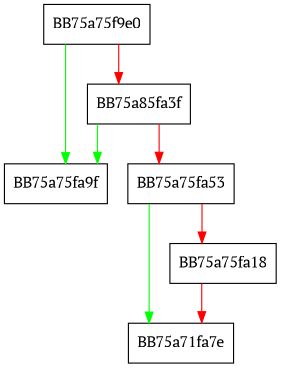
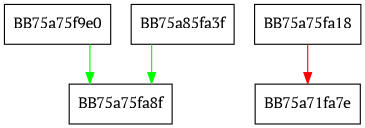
edge "BB75a75f9e0" -> "BB75a85fa3f": removed
node "BB75a75fa9f": label "BB75a75fa9f" -> "BB75a75fa8f"
node "BB75a75fa53": removed
